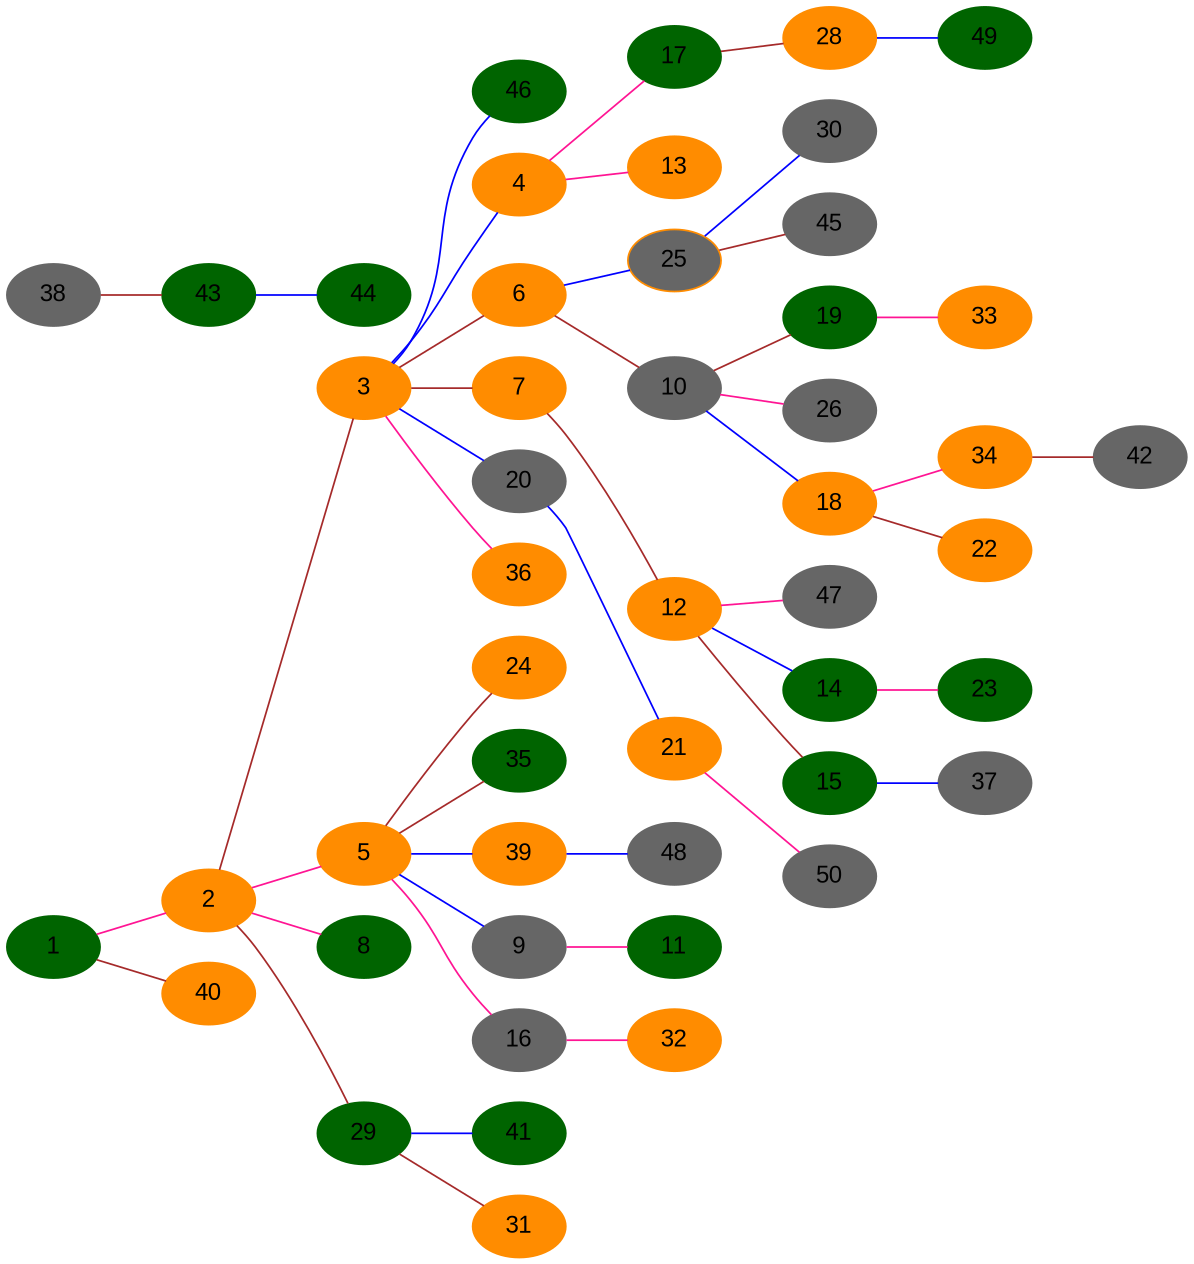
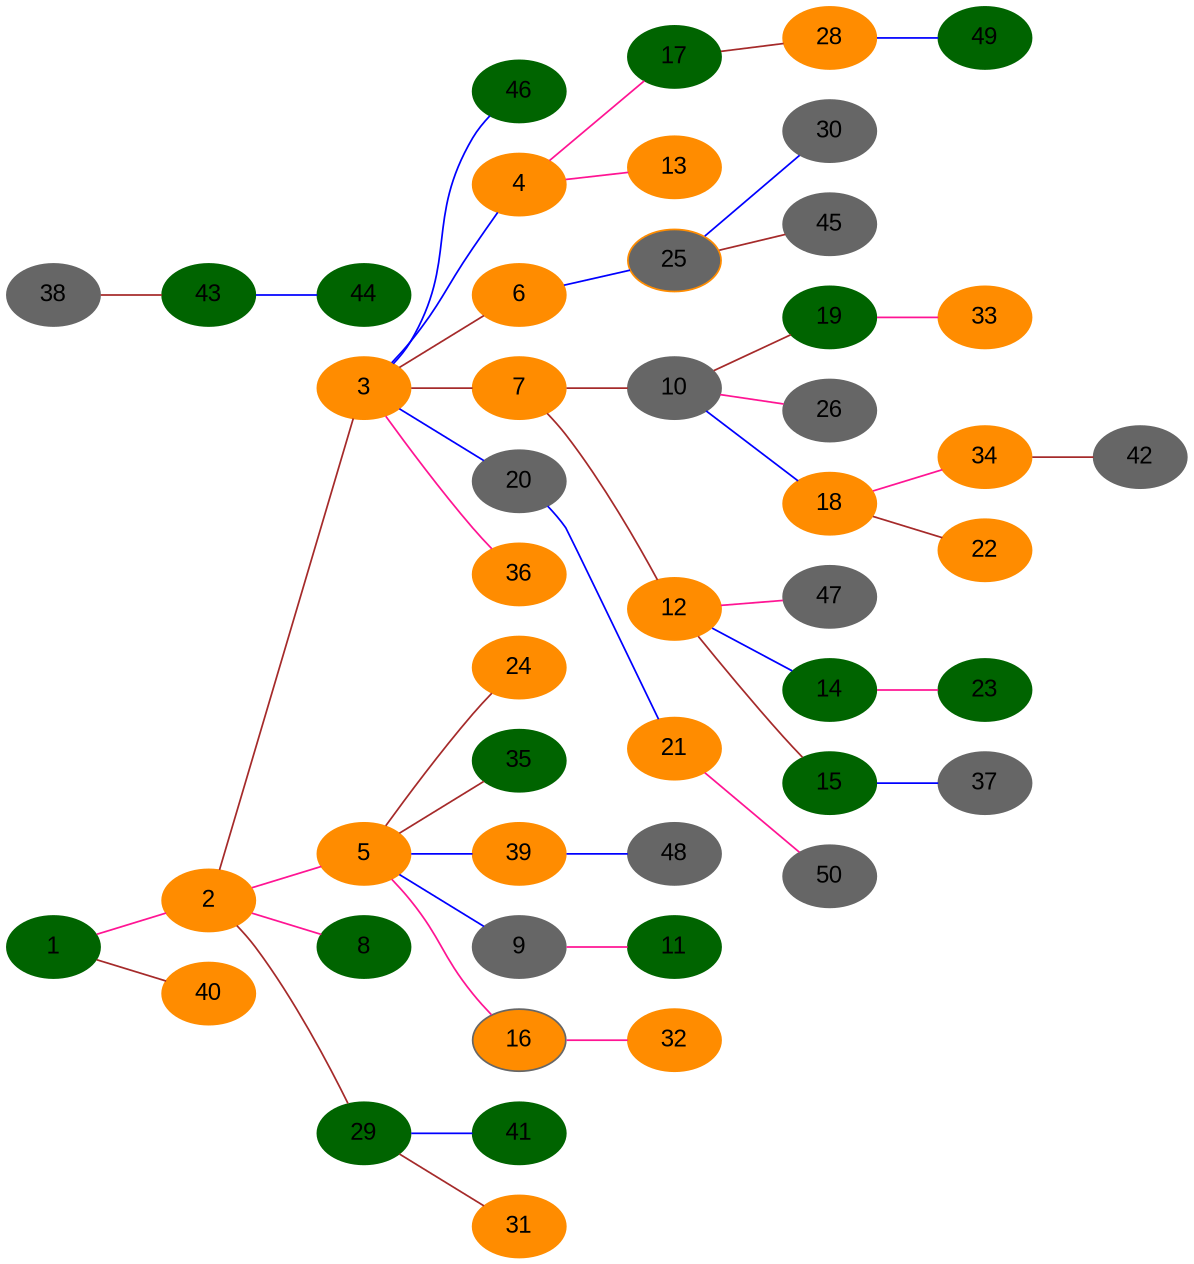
edge "6" -- "10": now "7" -- "10"
node "16": fillcolor gray40 -> darkorange
